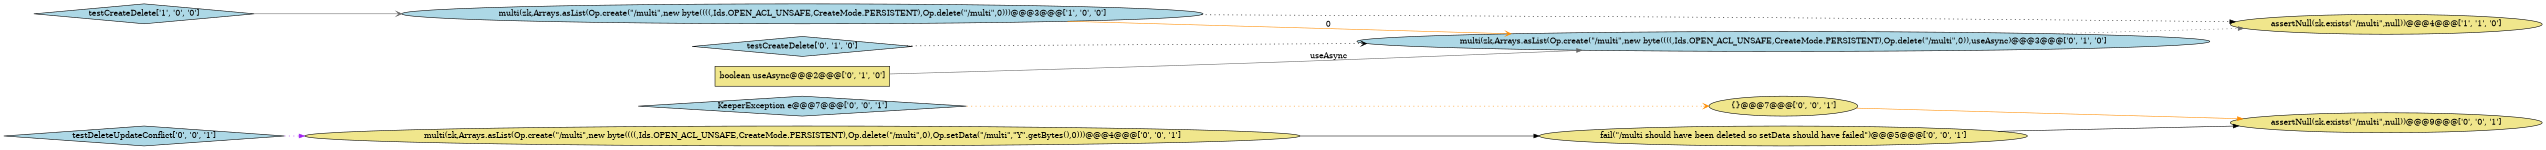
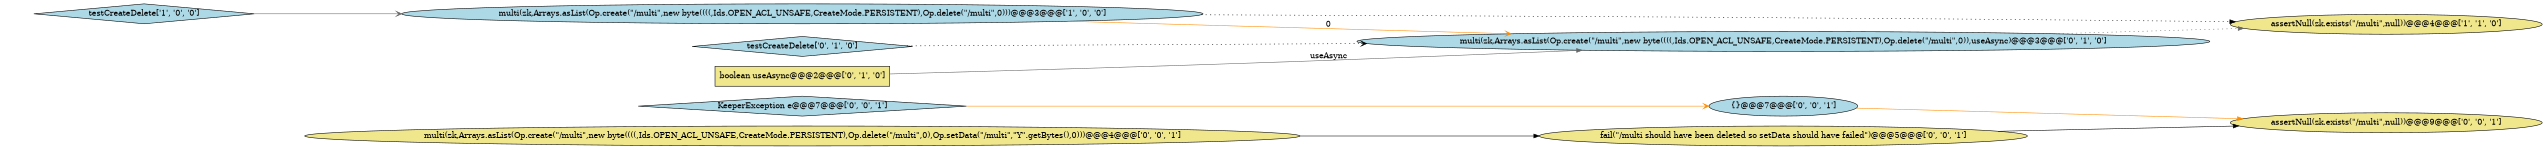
edge "KeeperException e@@@7@@@['0', '0', '1']" -> "{}@@@7@@@['0', '0', '1']": style dotted -> solid
node "{}@@@7@@@['0', '0', '1']": fillcolor khaki -> lightblue
node "testDeleteUpdateConflict['0', '0', '1']": removed
